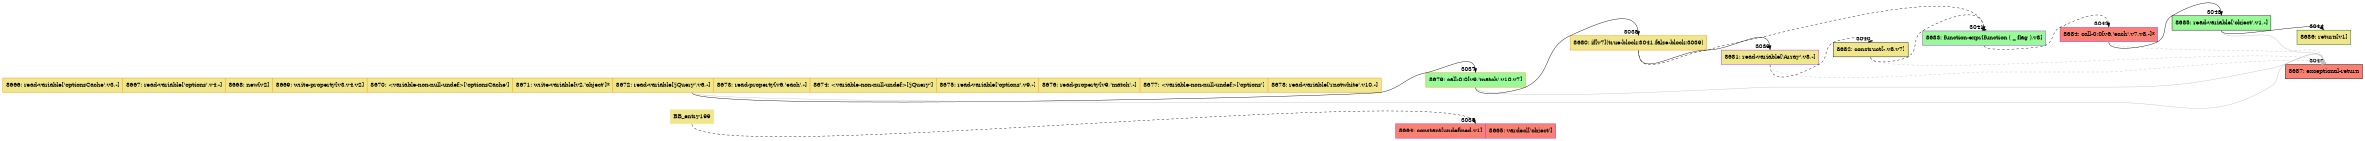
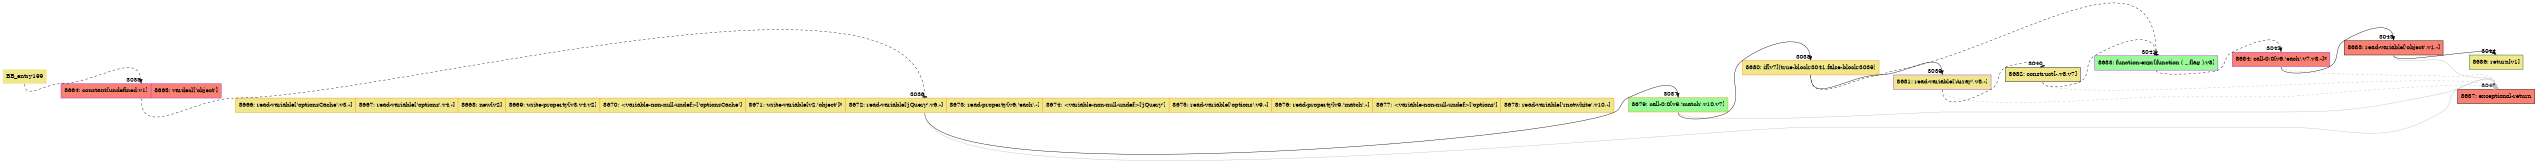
node "8685: read-variable['object',v1,-]": fillcolor palegreen -> salmon
edge "8664: constant[undefined,v1]" -> "8666: read-variable['optionsCache',v3,-]": added
